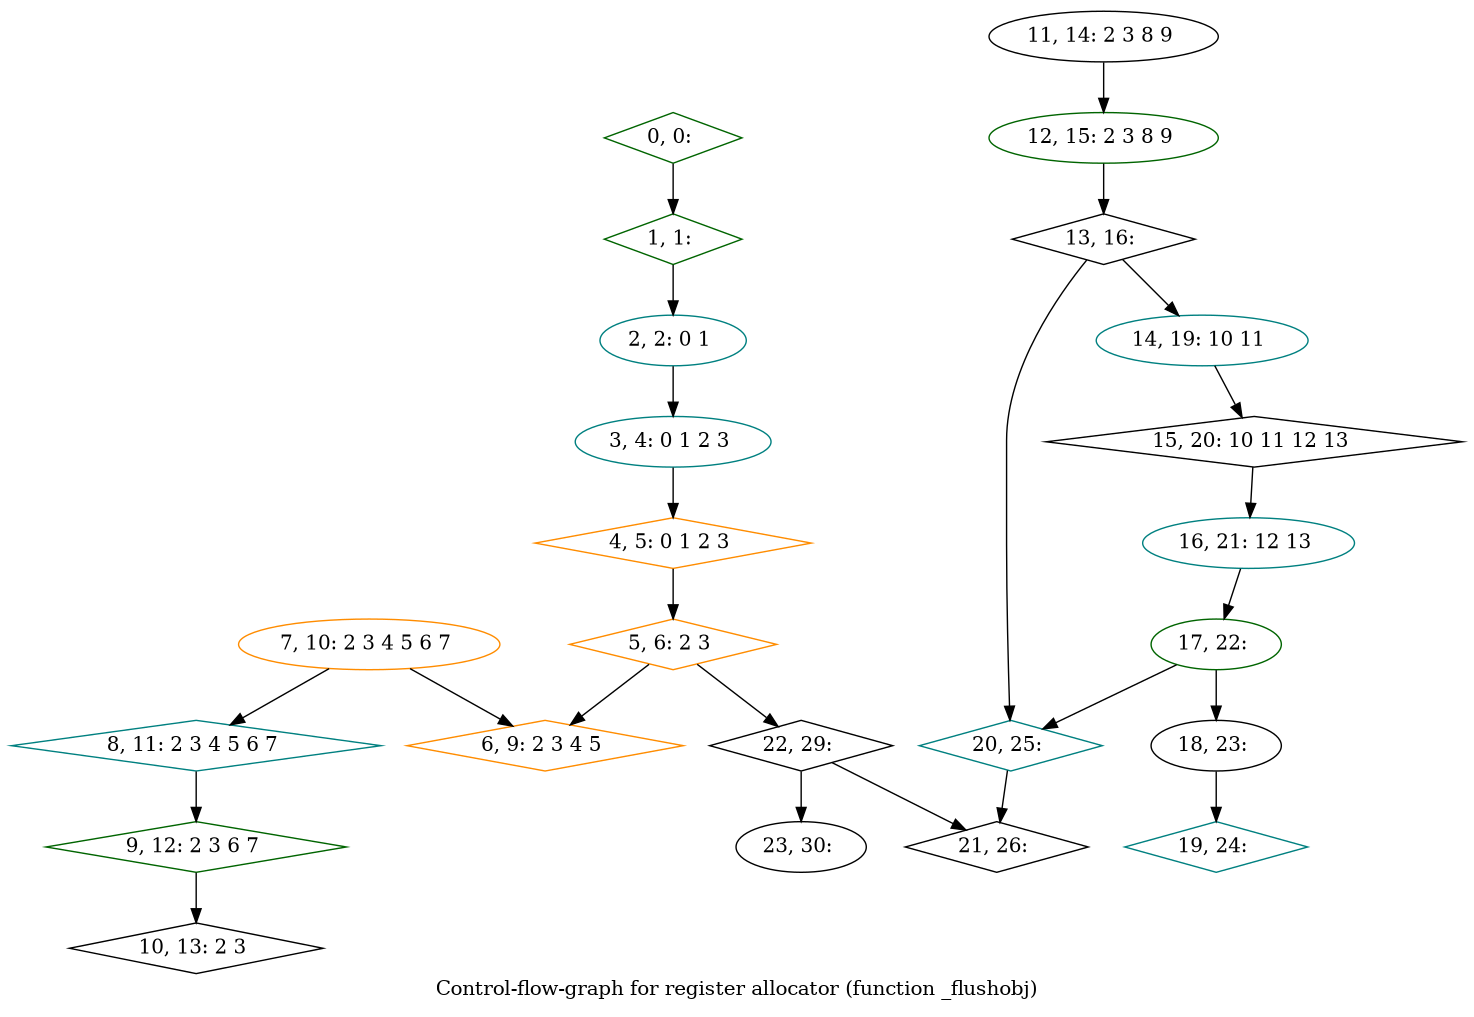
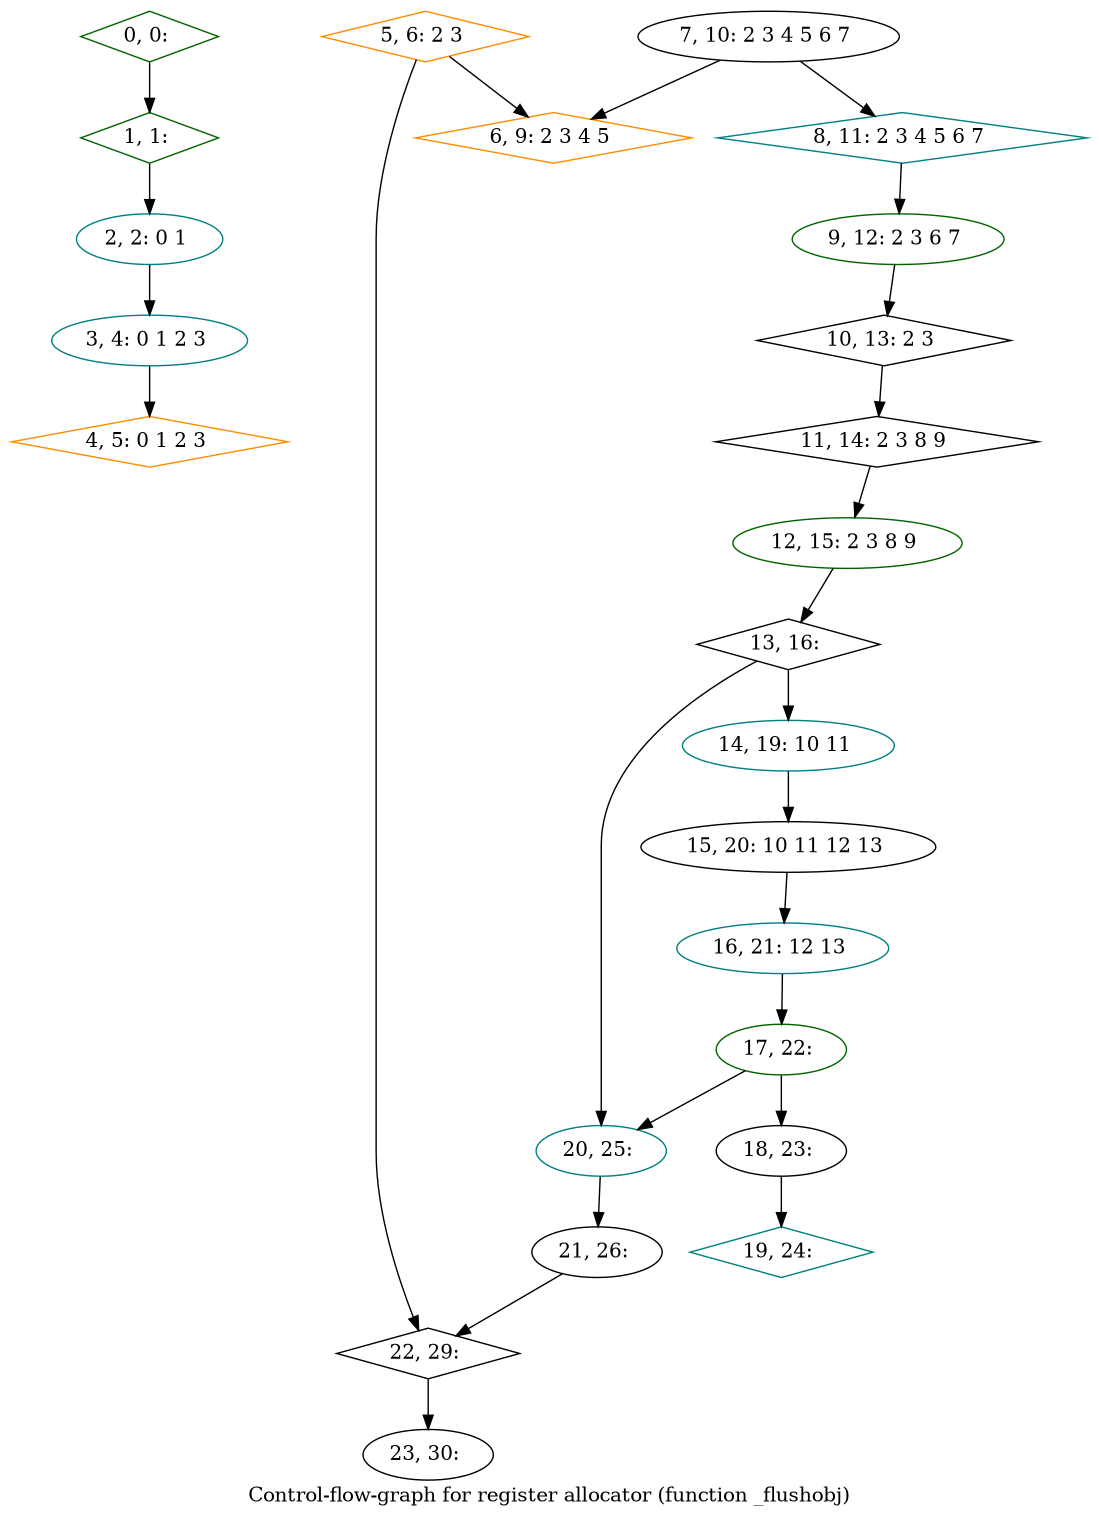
node "11, 14: 2 3 8 9": shape ellipse -> diamond
edge "10, 13: 2 3" -> "11, 14: 2 3 8 9": added
node "15, 20: 10 11 12 13": shape diamond -> ellipse
edge "4, 5: 0 1 2 3" -> "5, 6: 2 3": removed
node "7, 10: 2 3 4 5 6 7": color darkorange -> black
node "20, 25:": shape diamond -> ellipse
edge "22, 29:" -> "21, 26:": reversed
node "9, 12: 2 3 6 7": shape diamond -> ellipse
node "21, 26:": shape diamond -> ellipse
